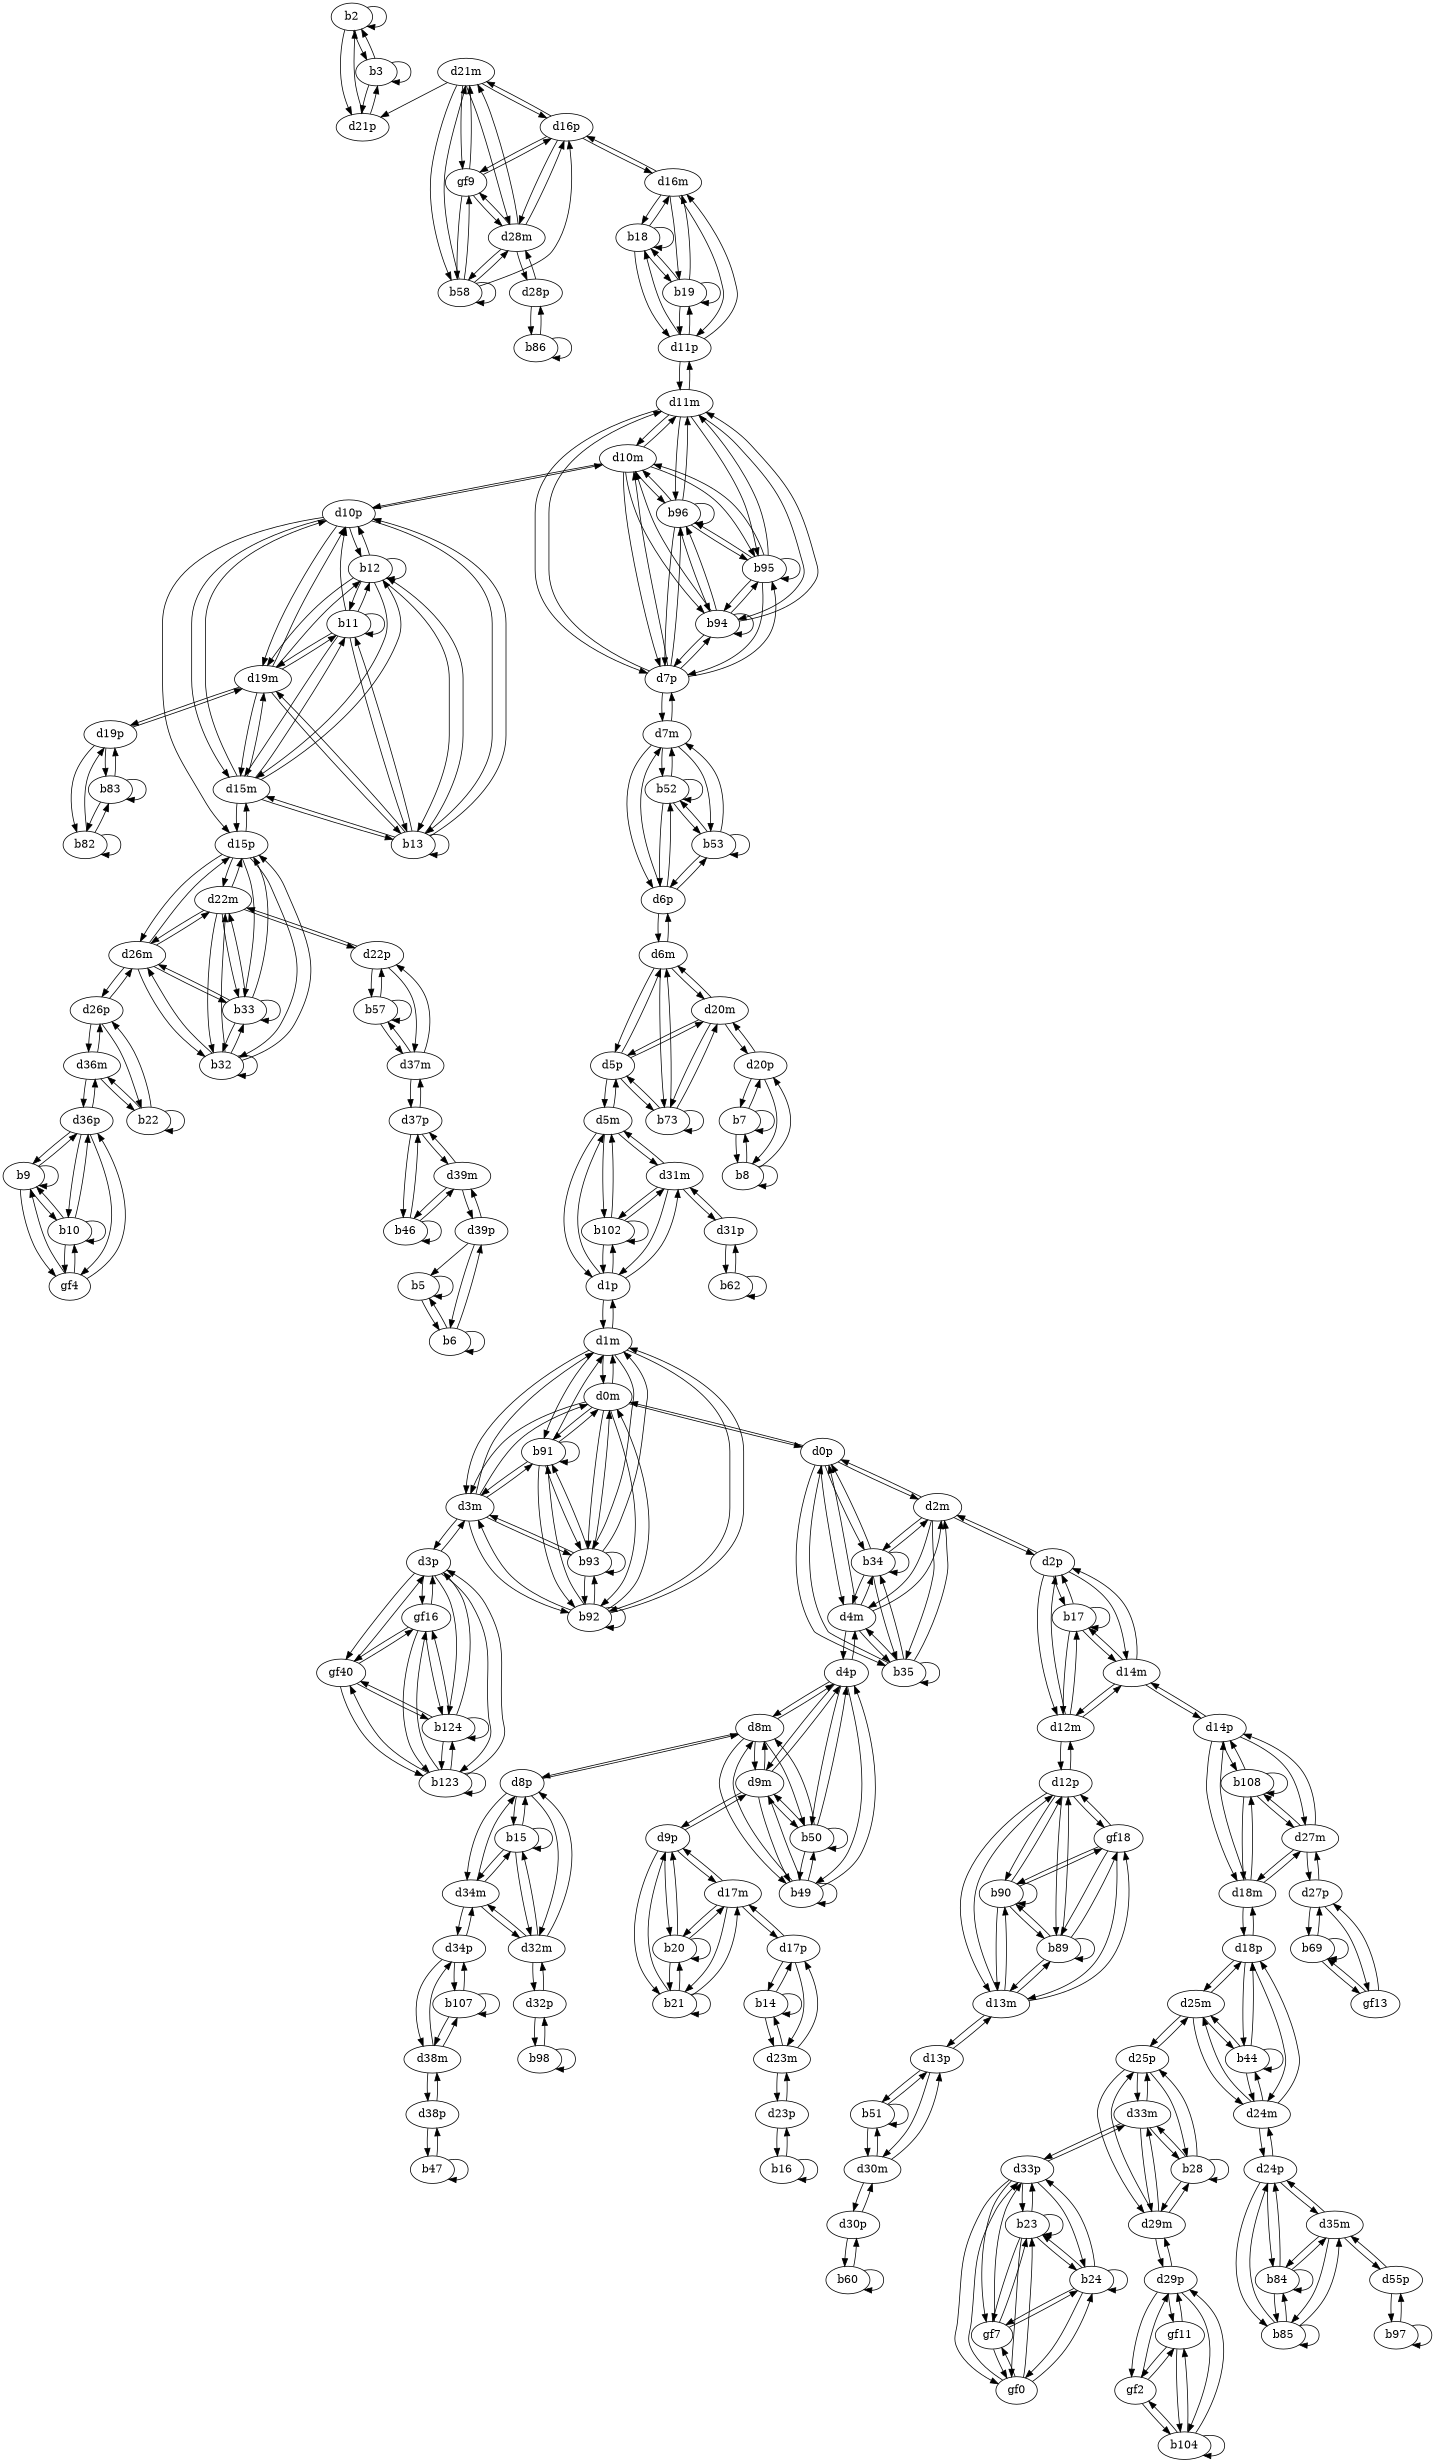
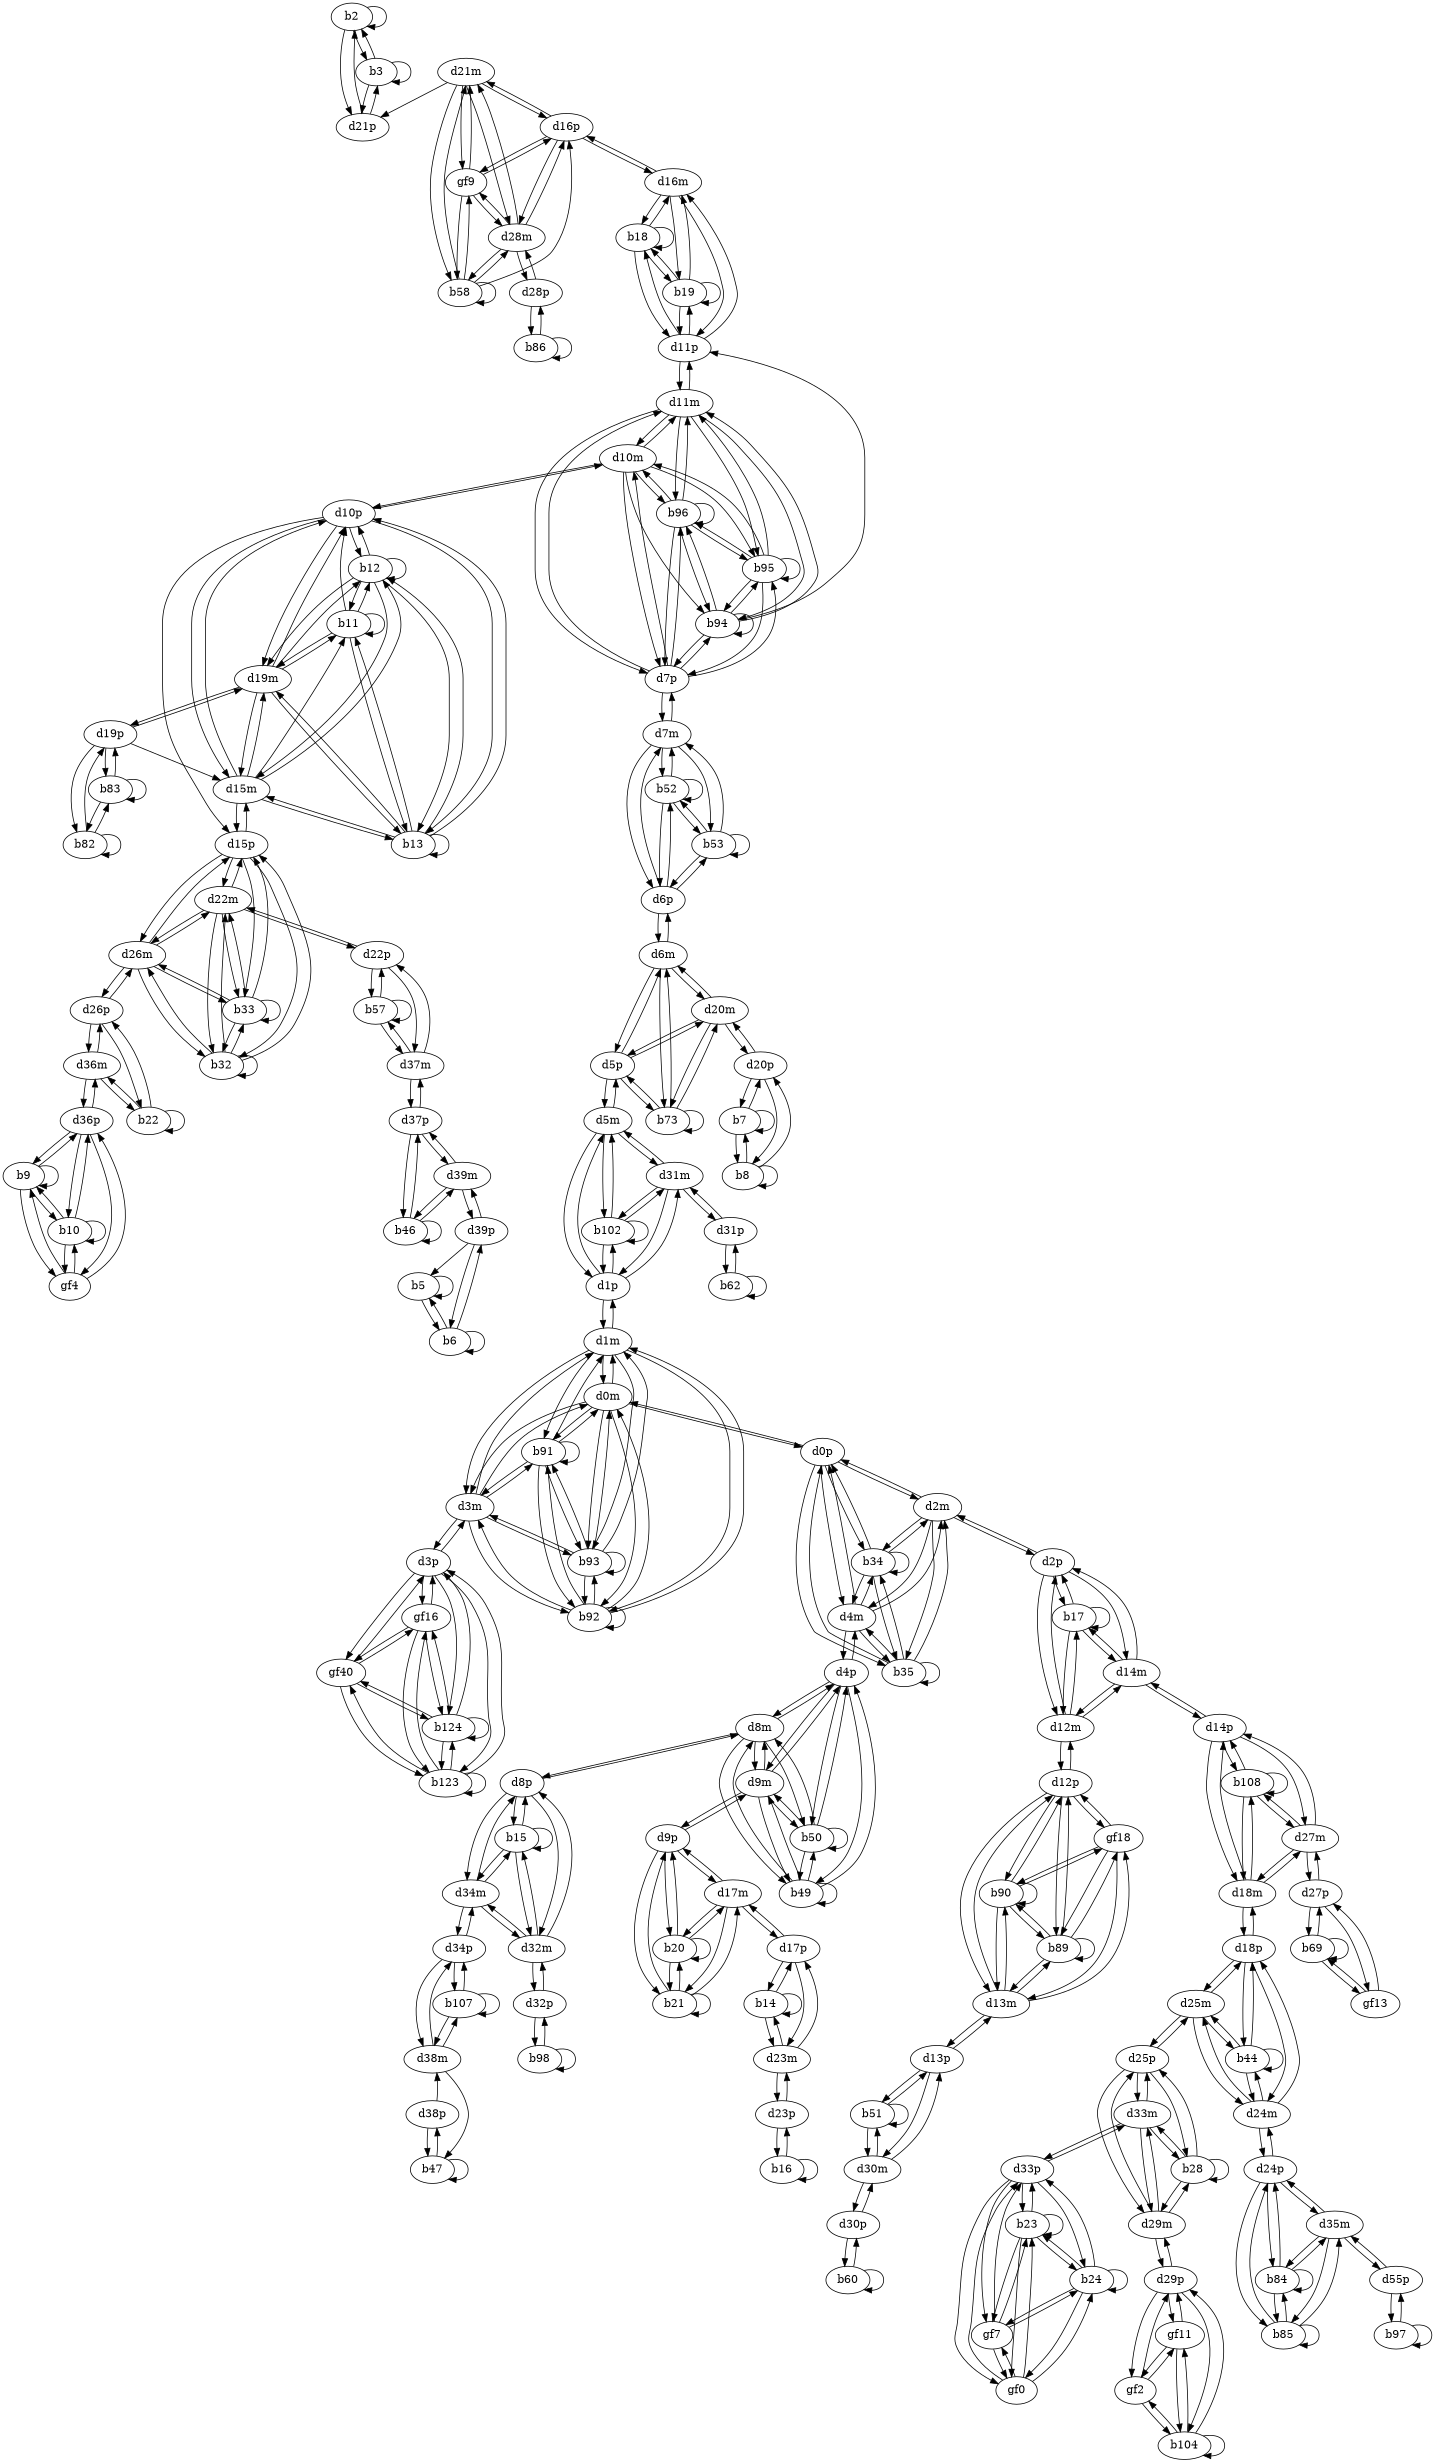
edge "b94" -> "d10m": now "b94" -> "d11p"
edge "b11" -> "d15m": now "d19p" -> "d15m"
edge "d38m" -> "d38p": now "d38m" -> "b47"
